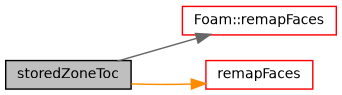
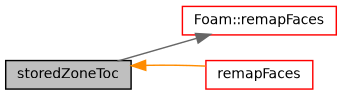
edge "storedZoneToc" -> "remapFaces": reversed
